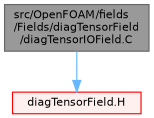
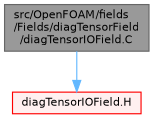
node "diagTensorField.H": label "diagTensorField.H" -> "diagTensorIOField.H"
